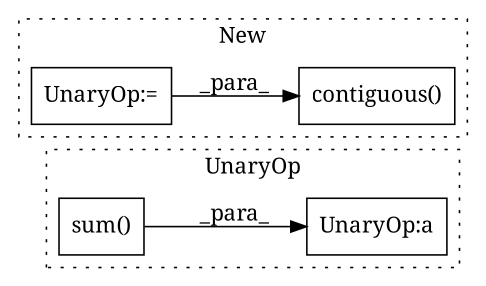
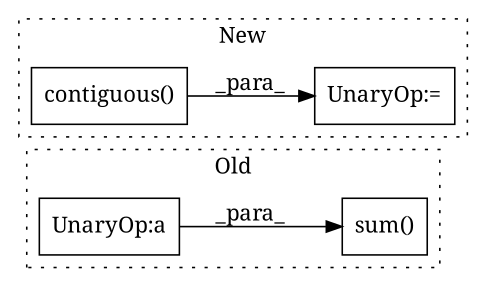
edge "UnaryOp:=" -> "contiguous()": reversed
cluster "UnaryOp": label "UnaryOp" -> "Old"
edge "sum()" -> "UnaryOp:a": reversed
